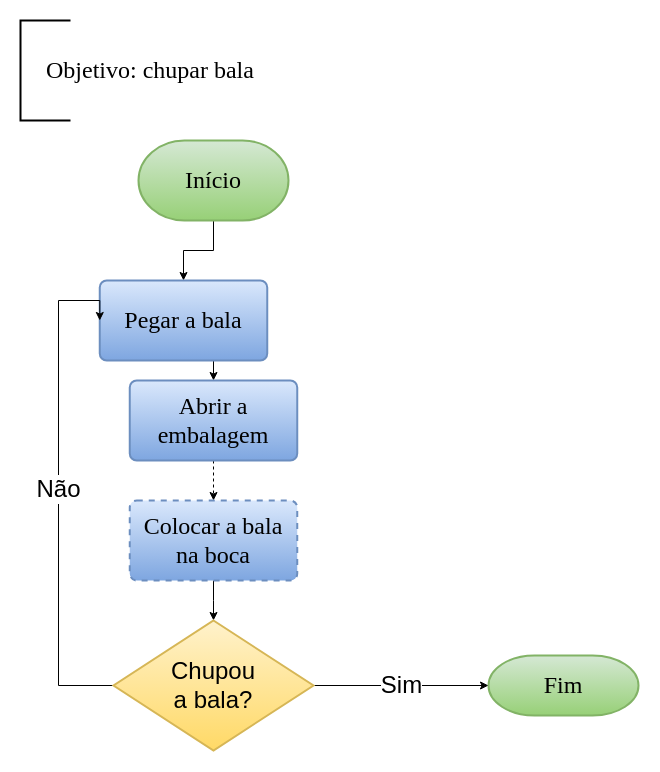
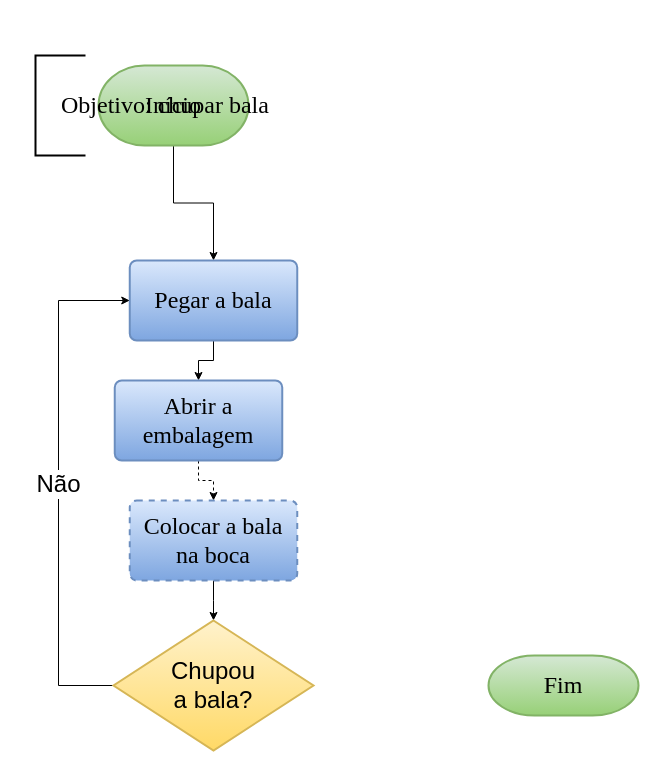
node "Objetivo: chupar bala": moved (46, 71) -> (61, 106)
node "Início": moved (214, 181) -> (174, 106)
node "Pegar a bala": moved (184, 321) -> (214, 301)
node "Abrir a embalagem": moved (214, 421) -> (199, 421)
edge "Chupou a bala?" -> "Fim": removed, label "Sim"
